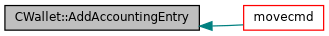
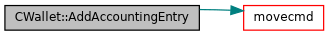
edge "movecmd" -> "CWallet::AddAccountingEntry": reversed
